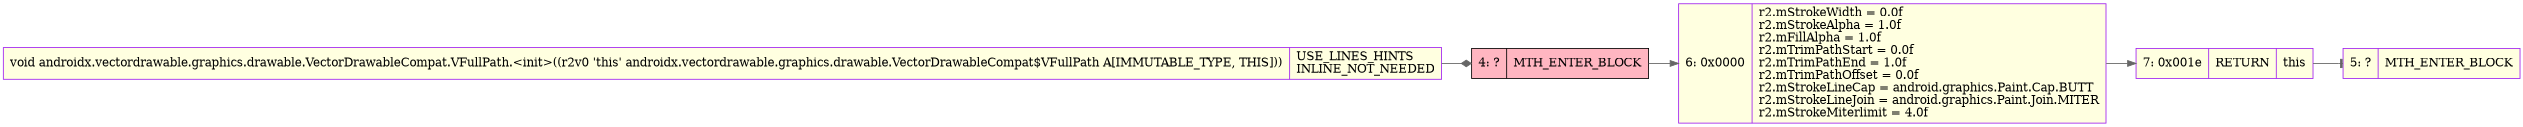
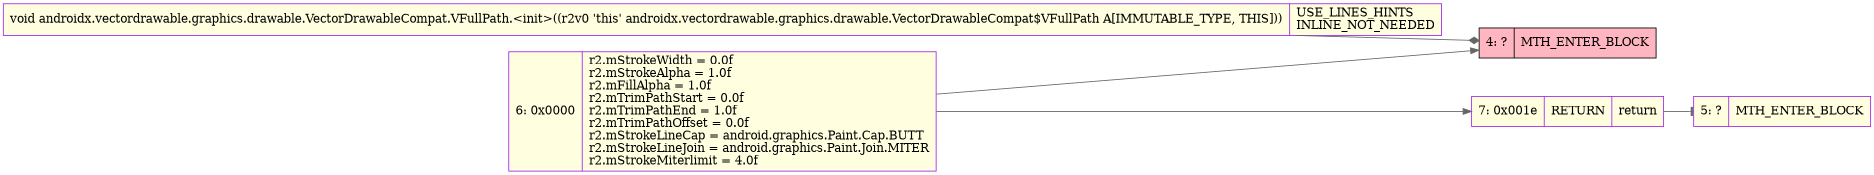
edge "4: ?" -> "6: 0x0000": reversed
node "7: 0x001e": text "this" -> "return"
